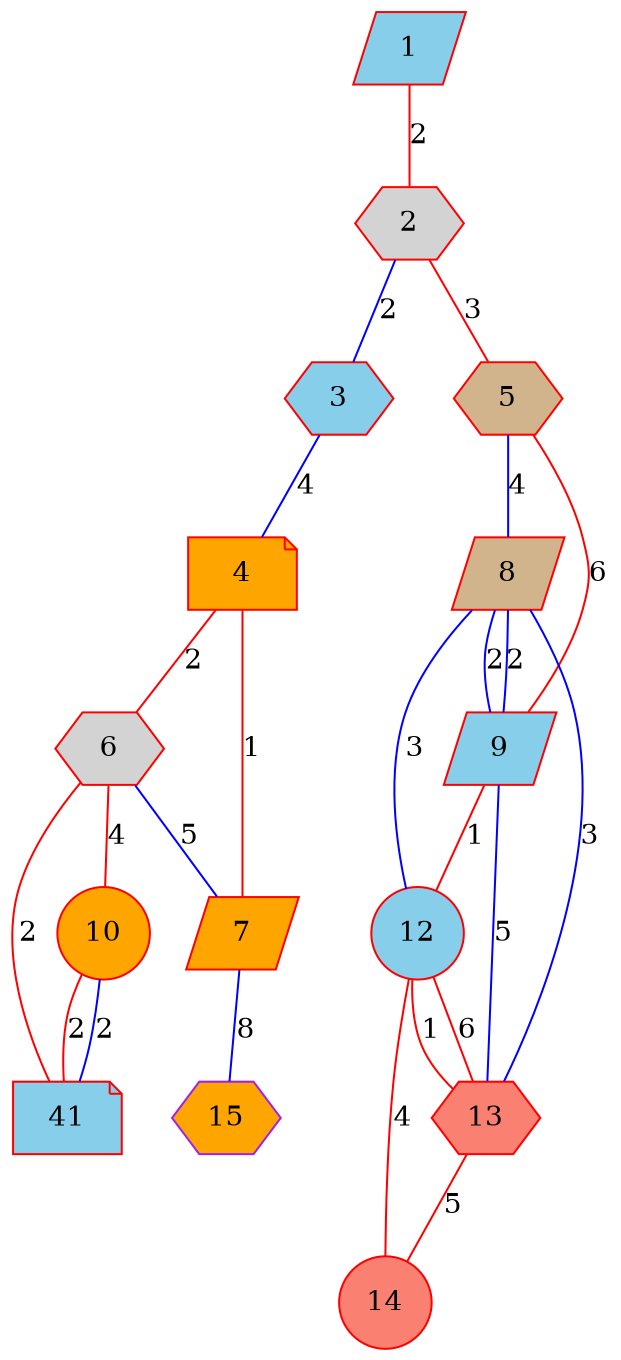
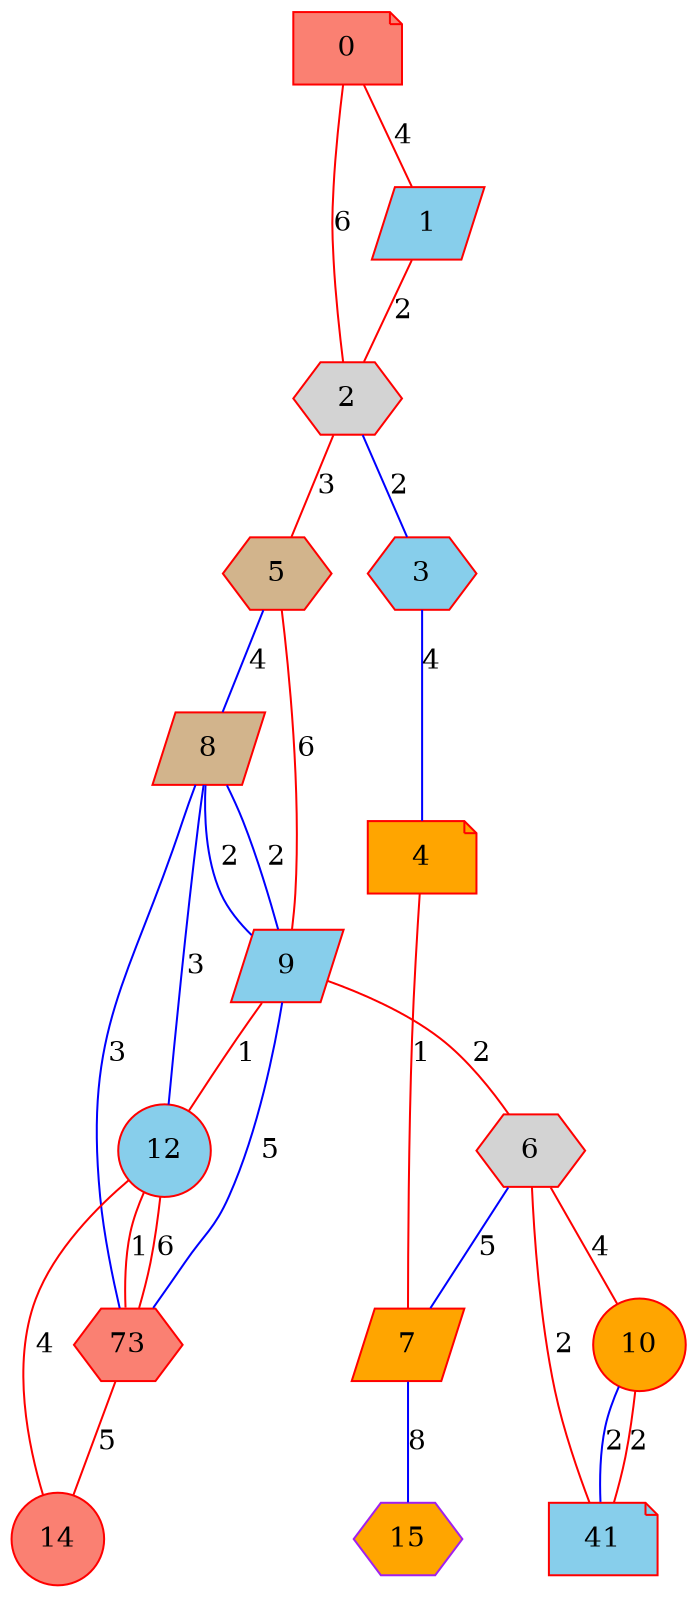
node "0": added
edge "4" -- "6": now "9" -- "6"
node "13": label "13" -> "73"
